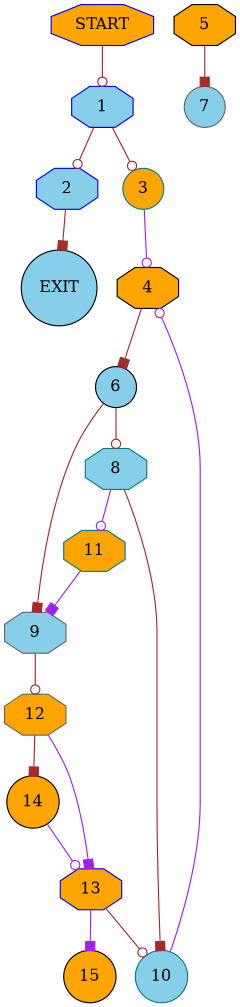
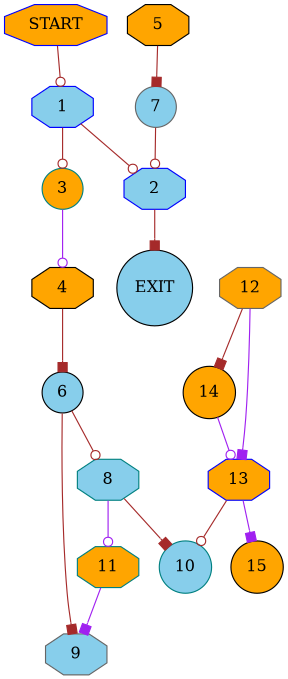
edge "7" -> "2": added
edge "10" -> "4": removed
edge "9" -> "12": removed
